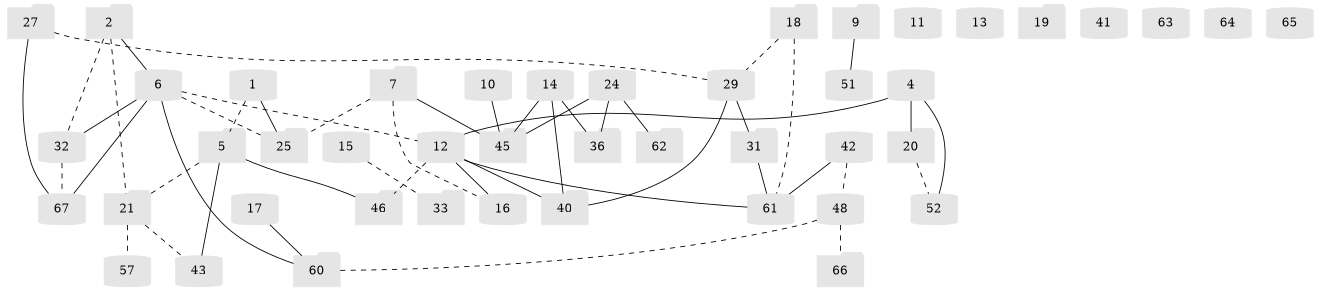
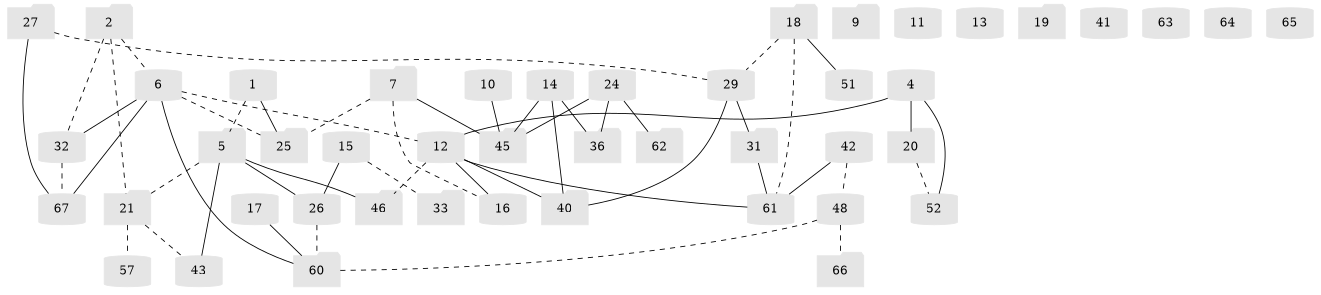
edge "2" -- "6": style solid -> dashed
edge "9" -- "51": now "18" -- "51"
node "26": added
